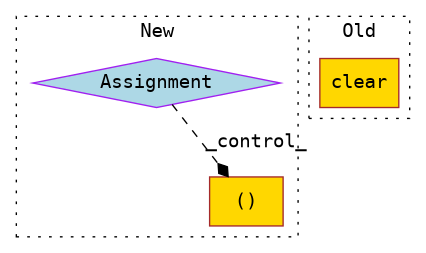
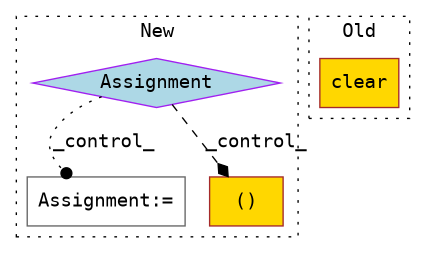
node "Assignment:=": added
